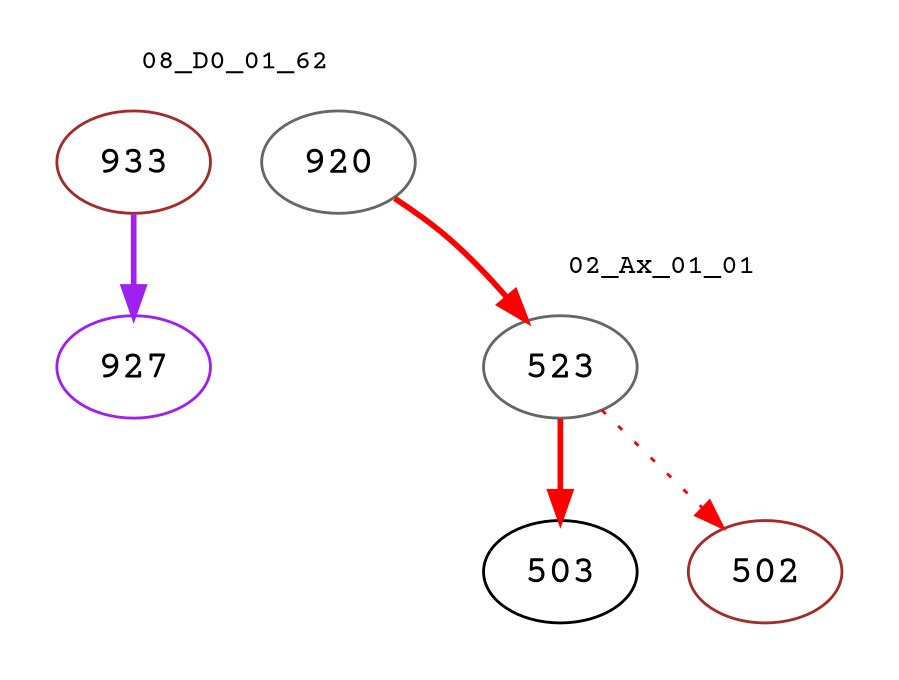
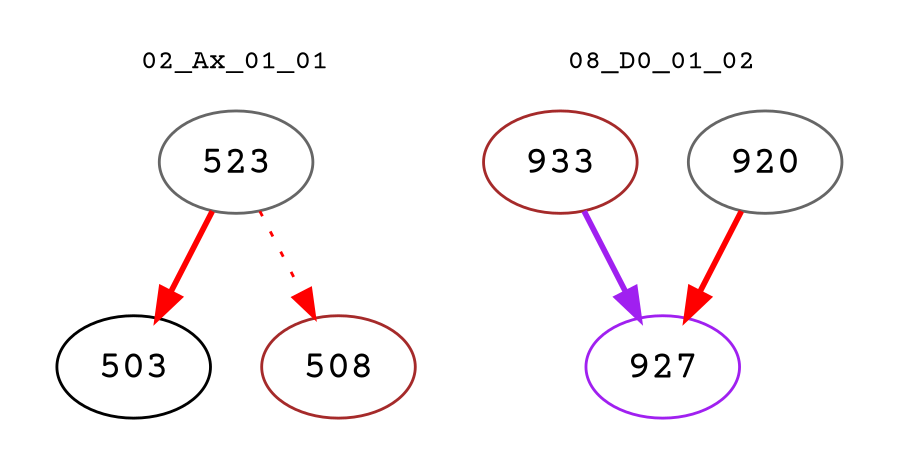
cluster "08_D0_01_62": label "08_D0_01_62" -> "08_D0_01_02"
edge "920" -> "523": now "920" -> "927"
node "502": label "502" -> "508"
